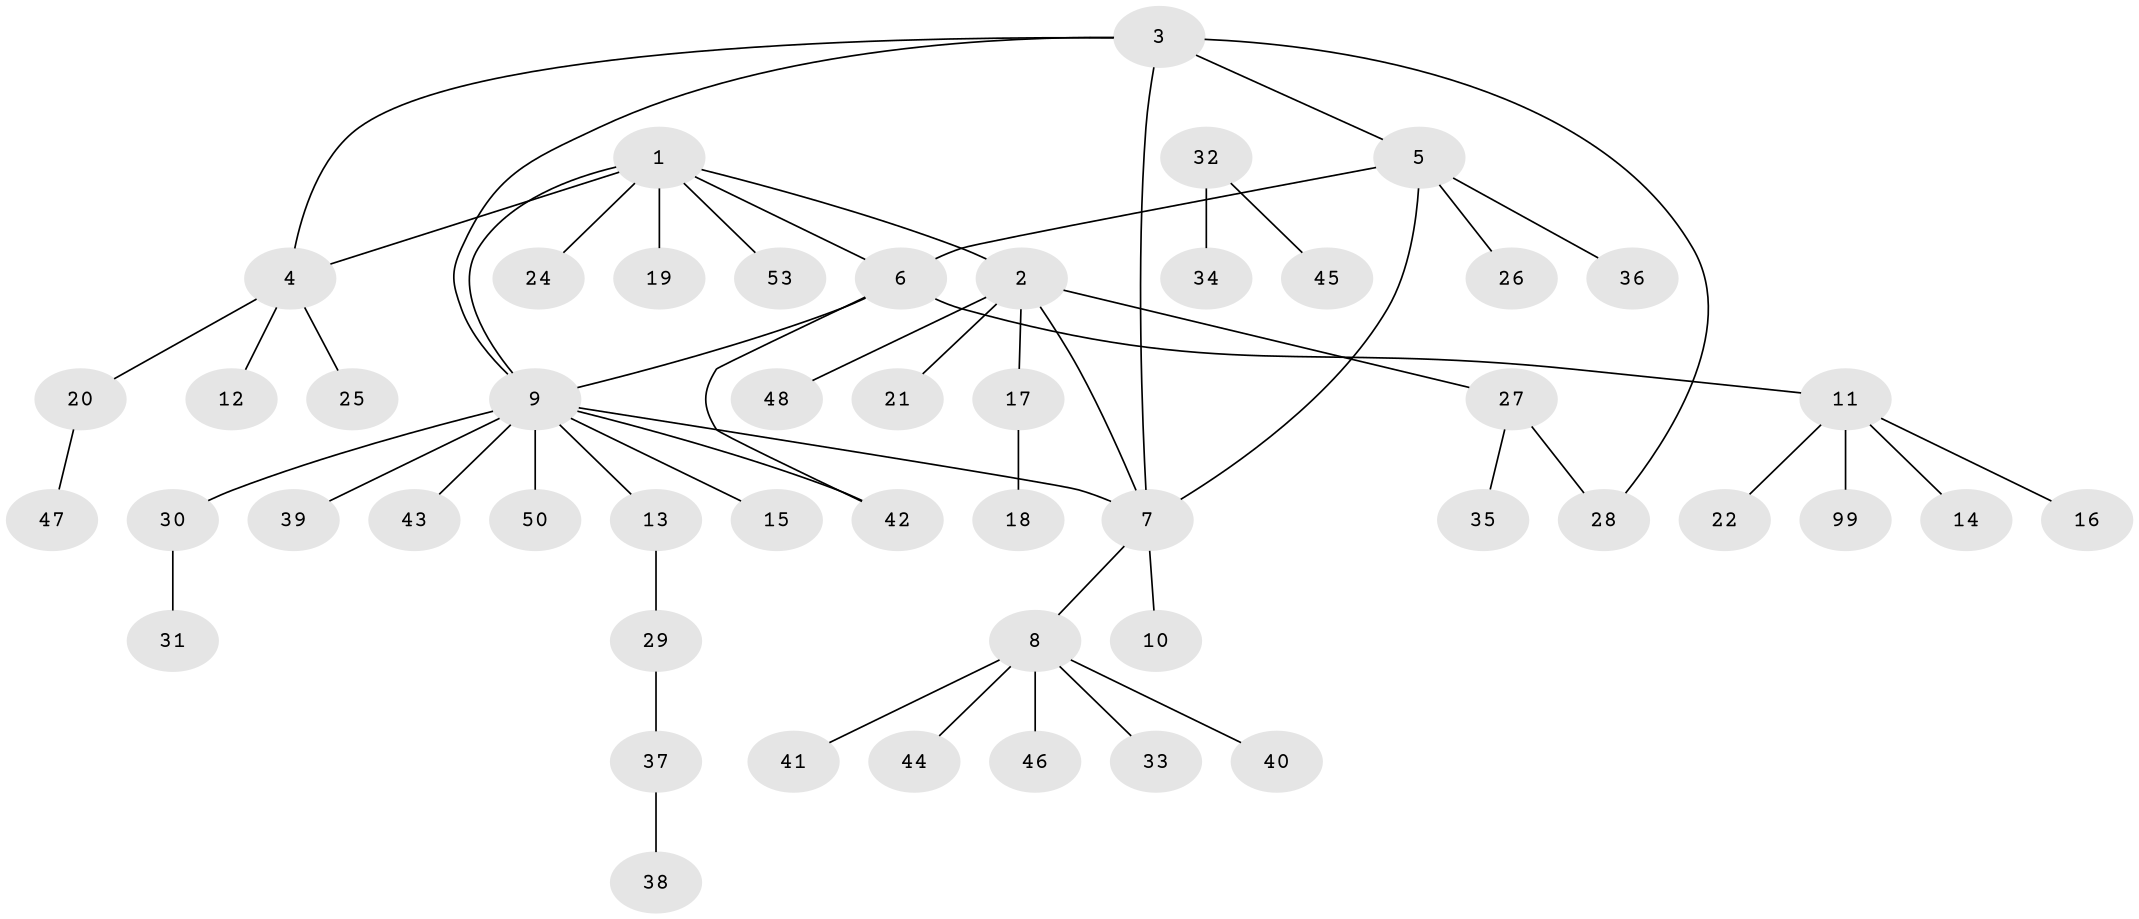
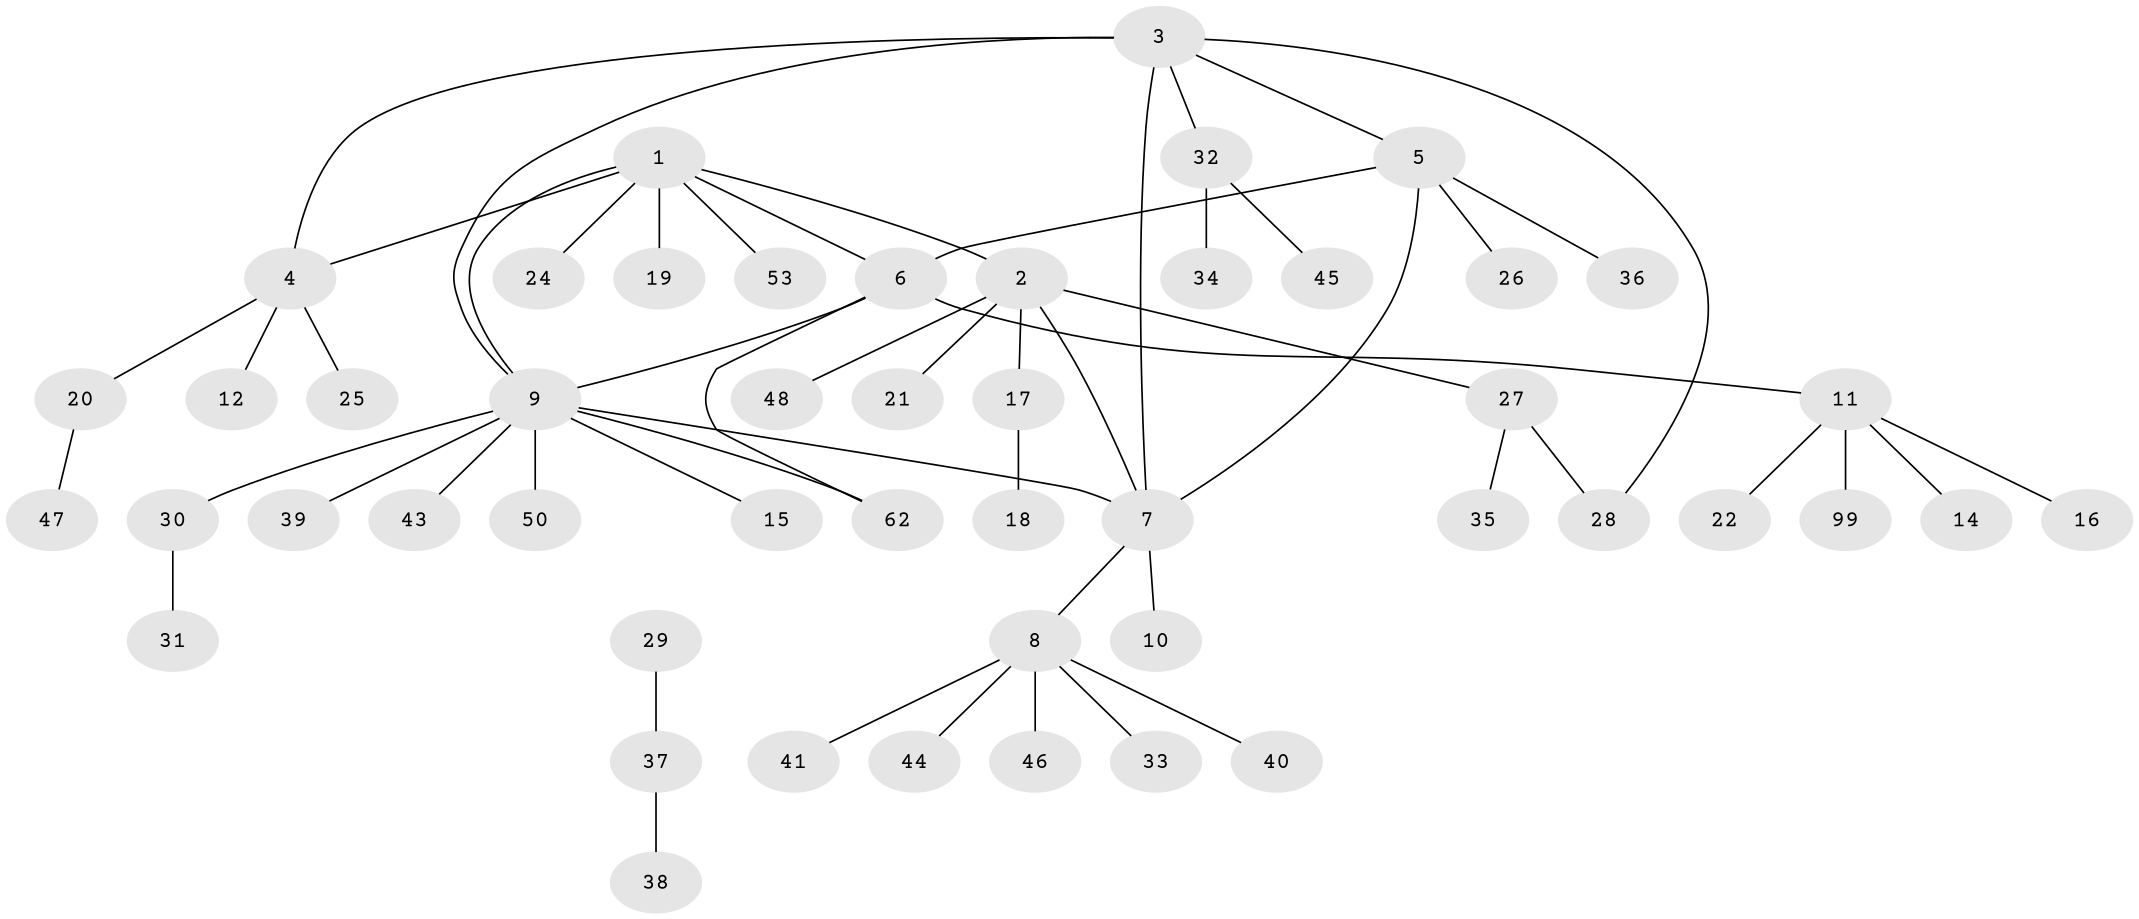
edge "3" -- "32": added
node "13": removed
node "42": label "42" -> "62"
